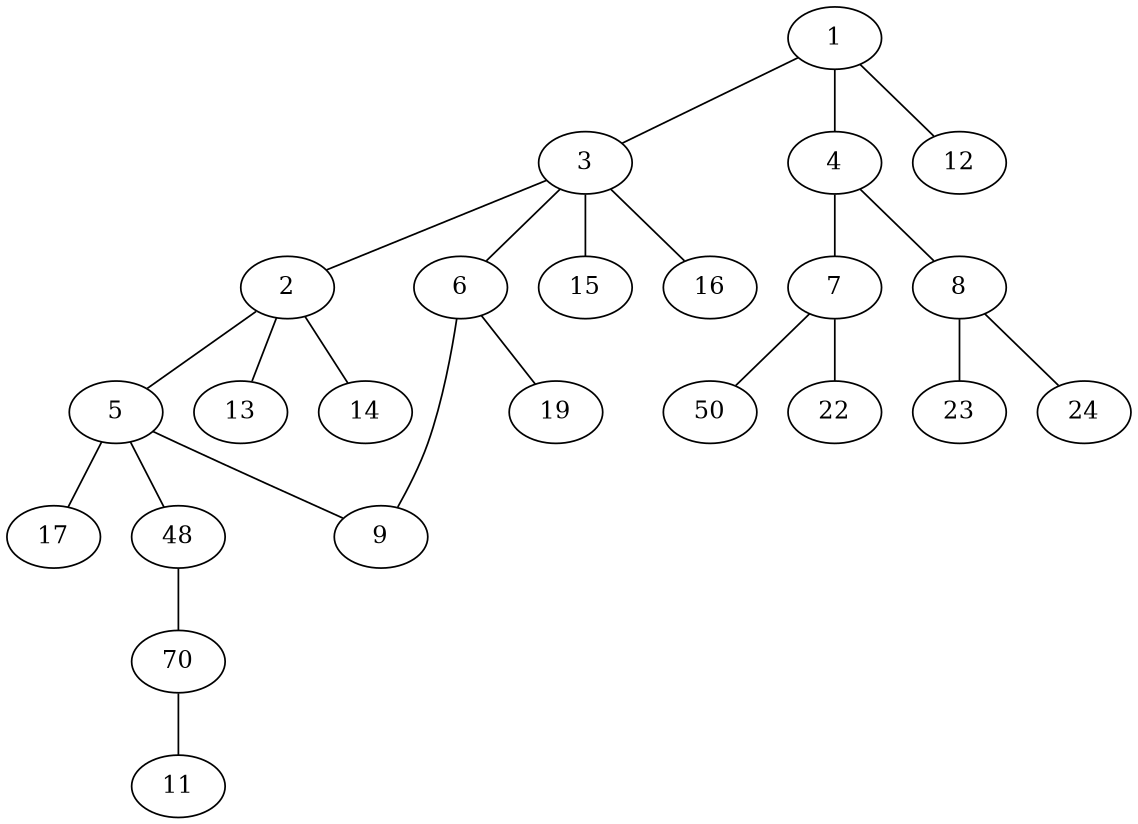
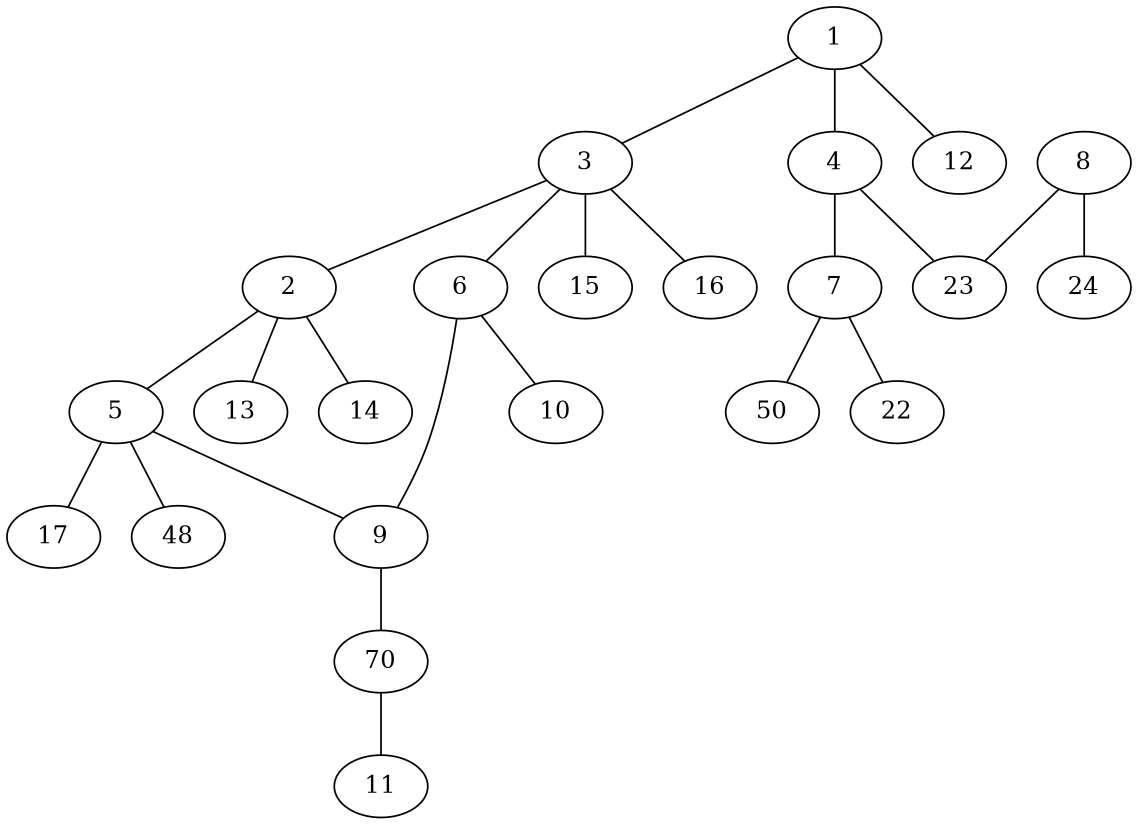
edge "4" -- "8": now "4" -- "23"
node "19": label "19" -> "10"
edge "48" -- "70": now "9" -- "70"
